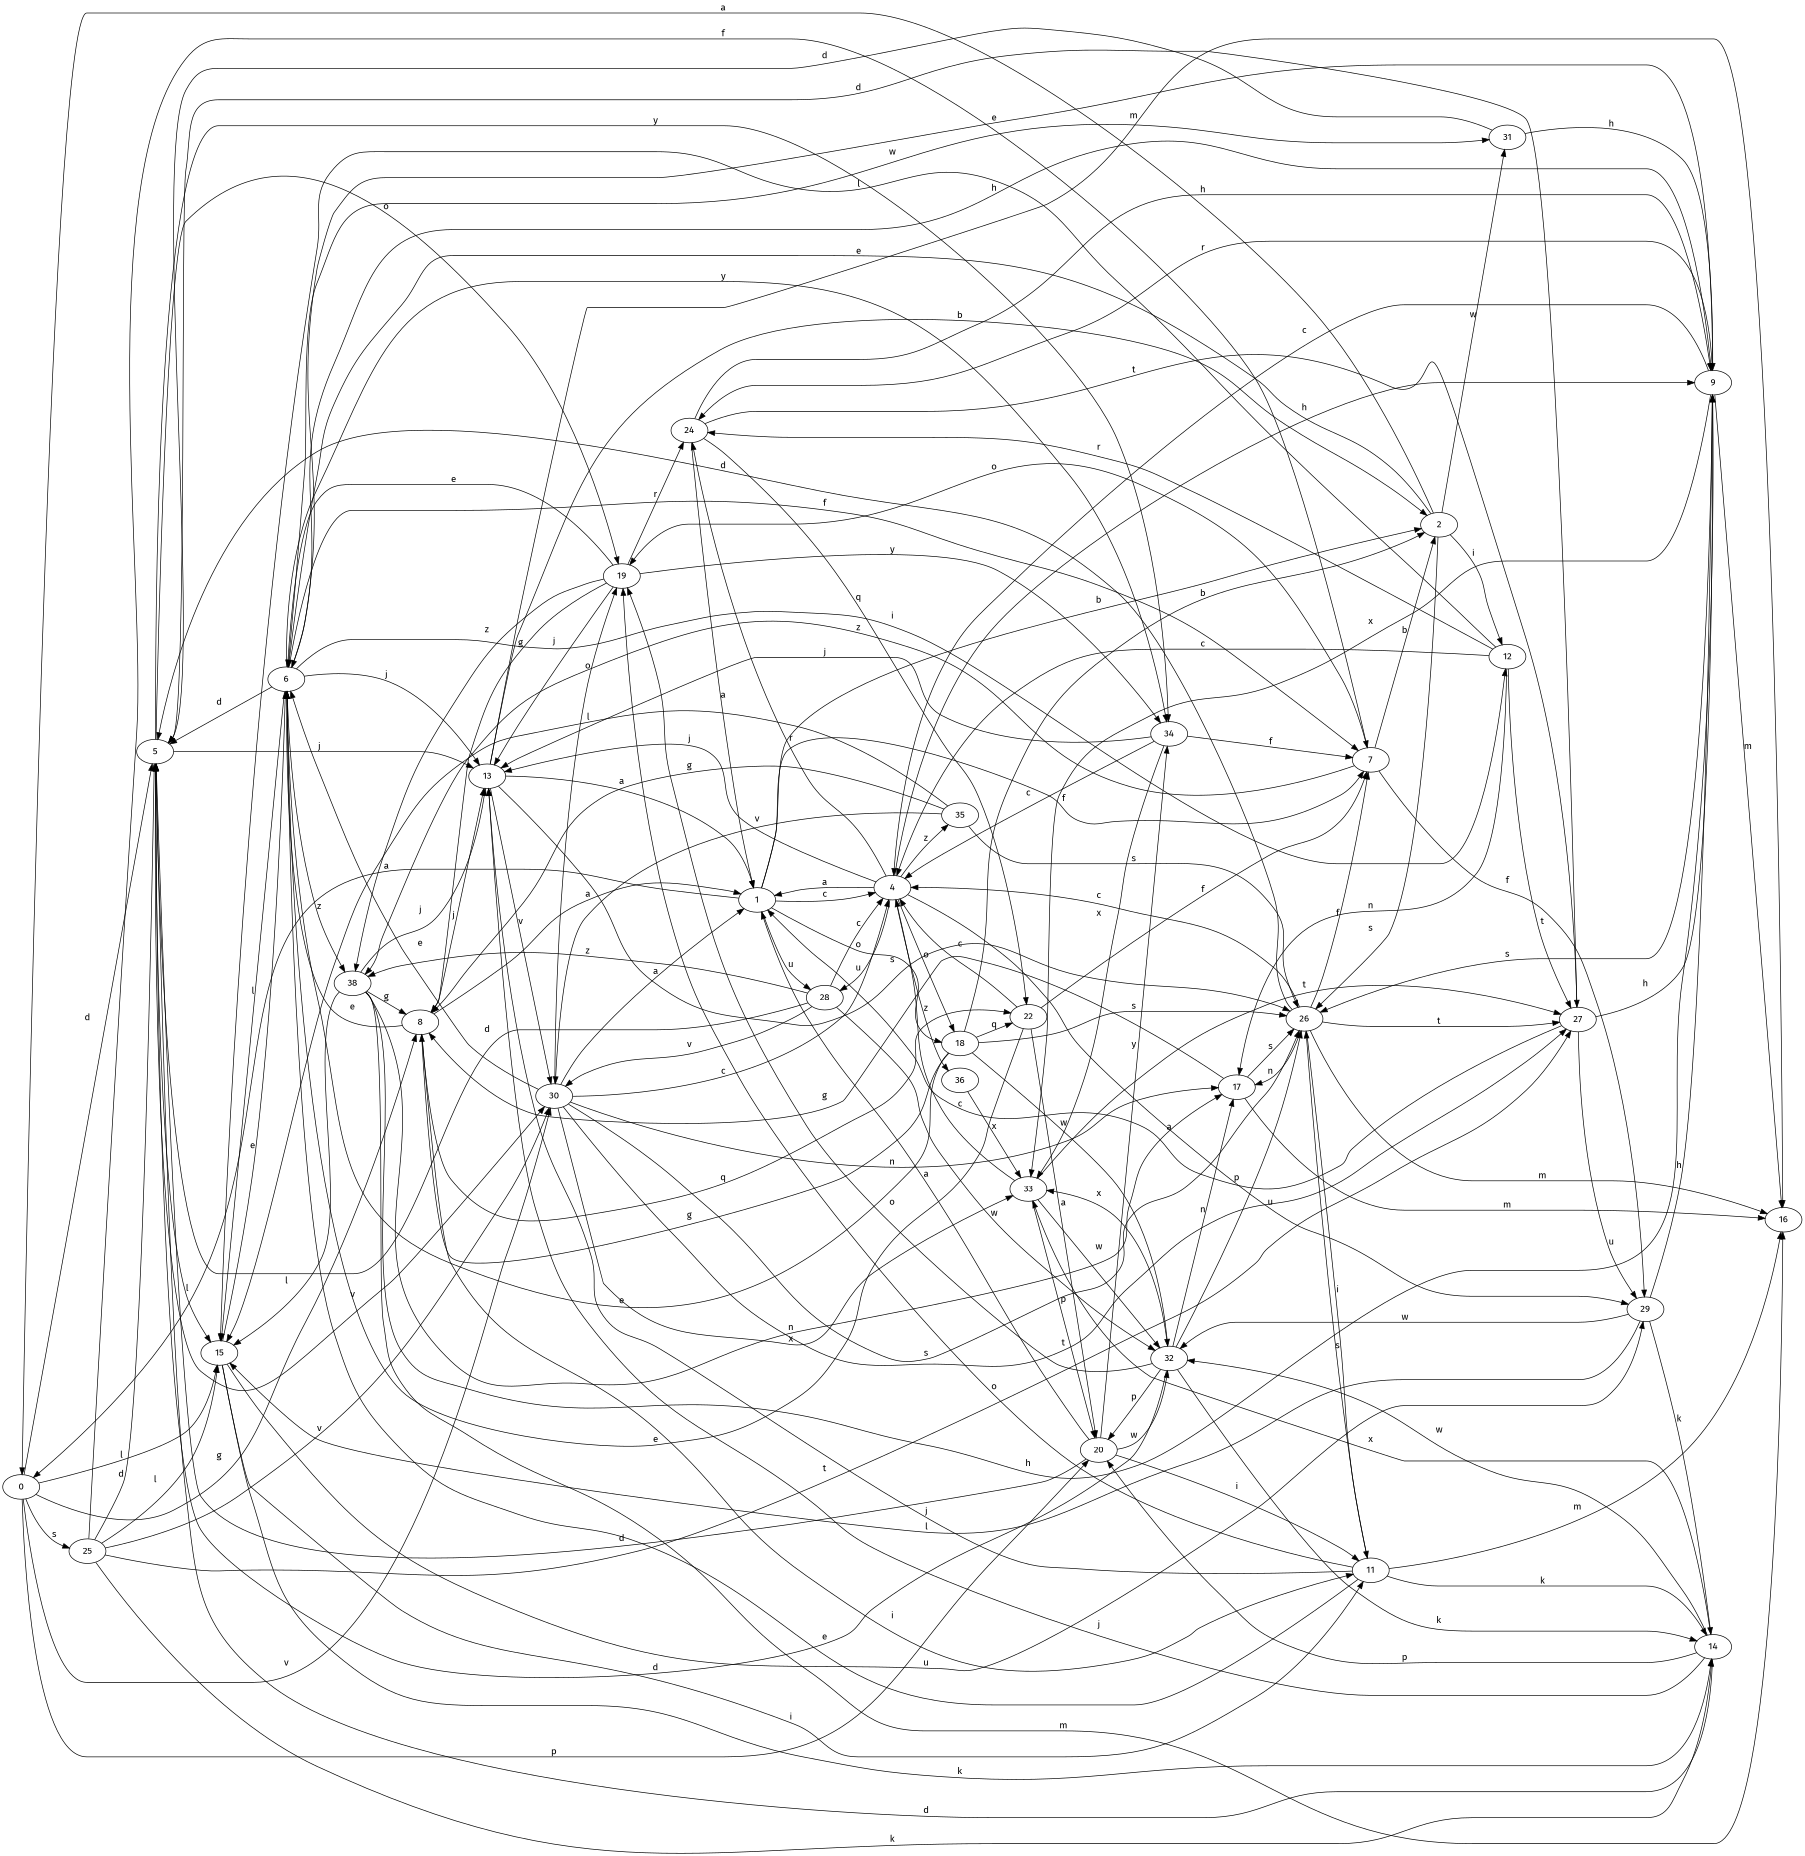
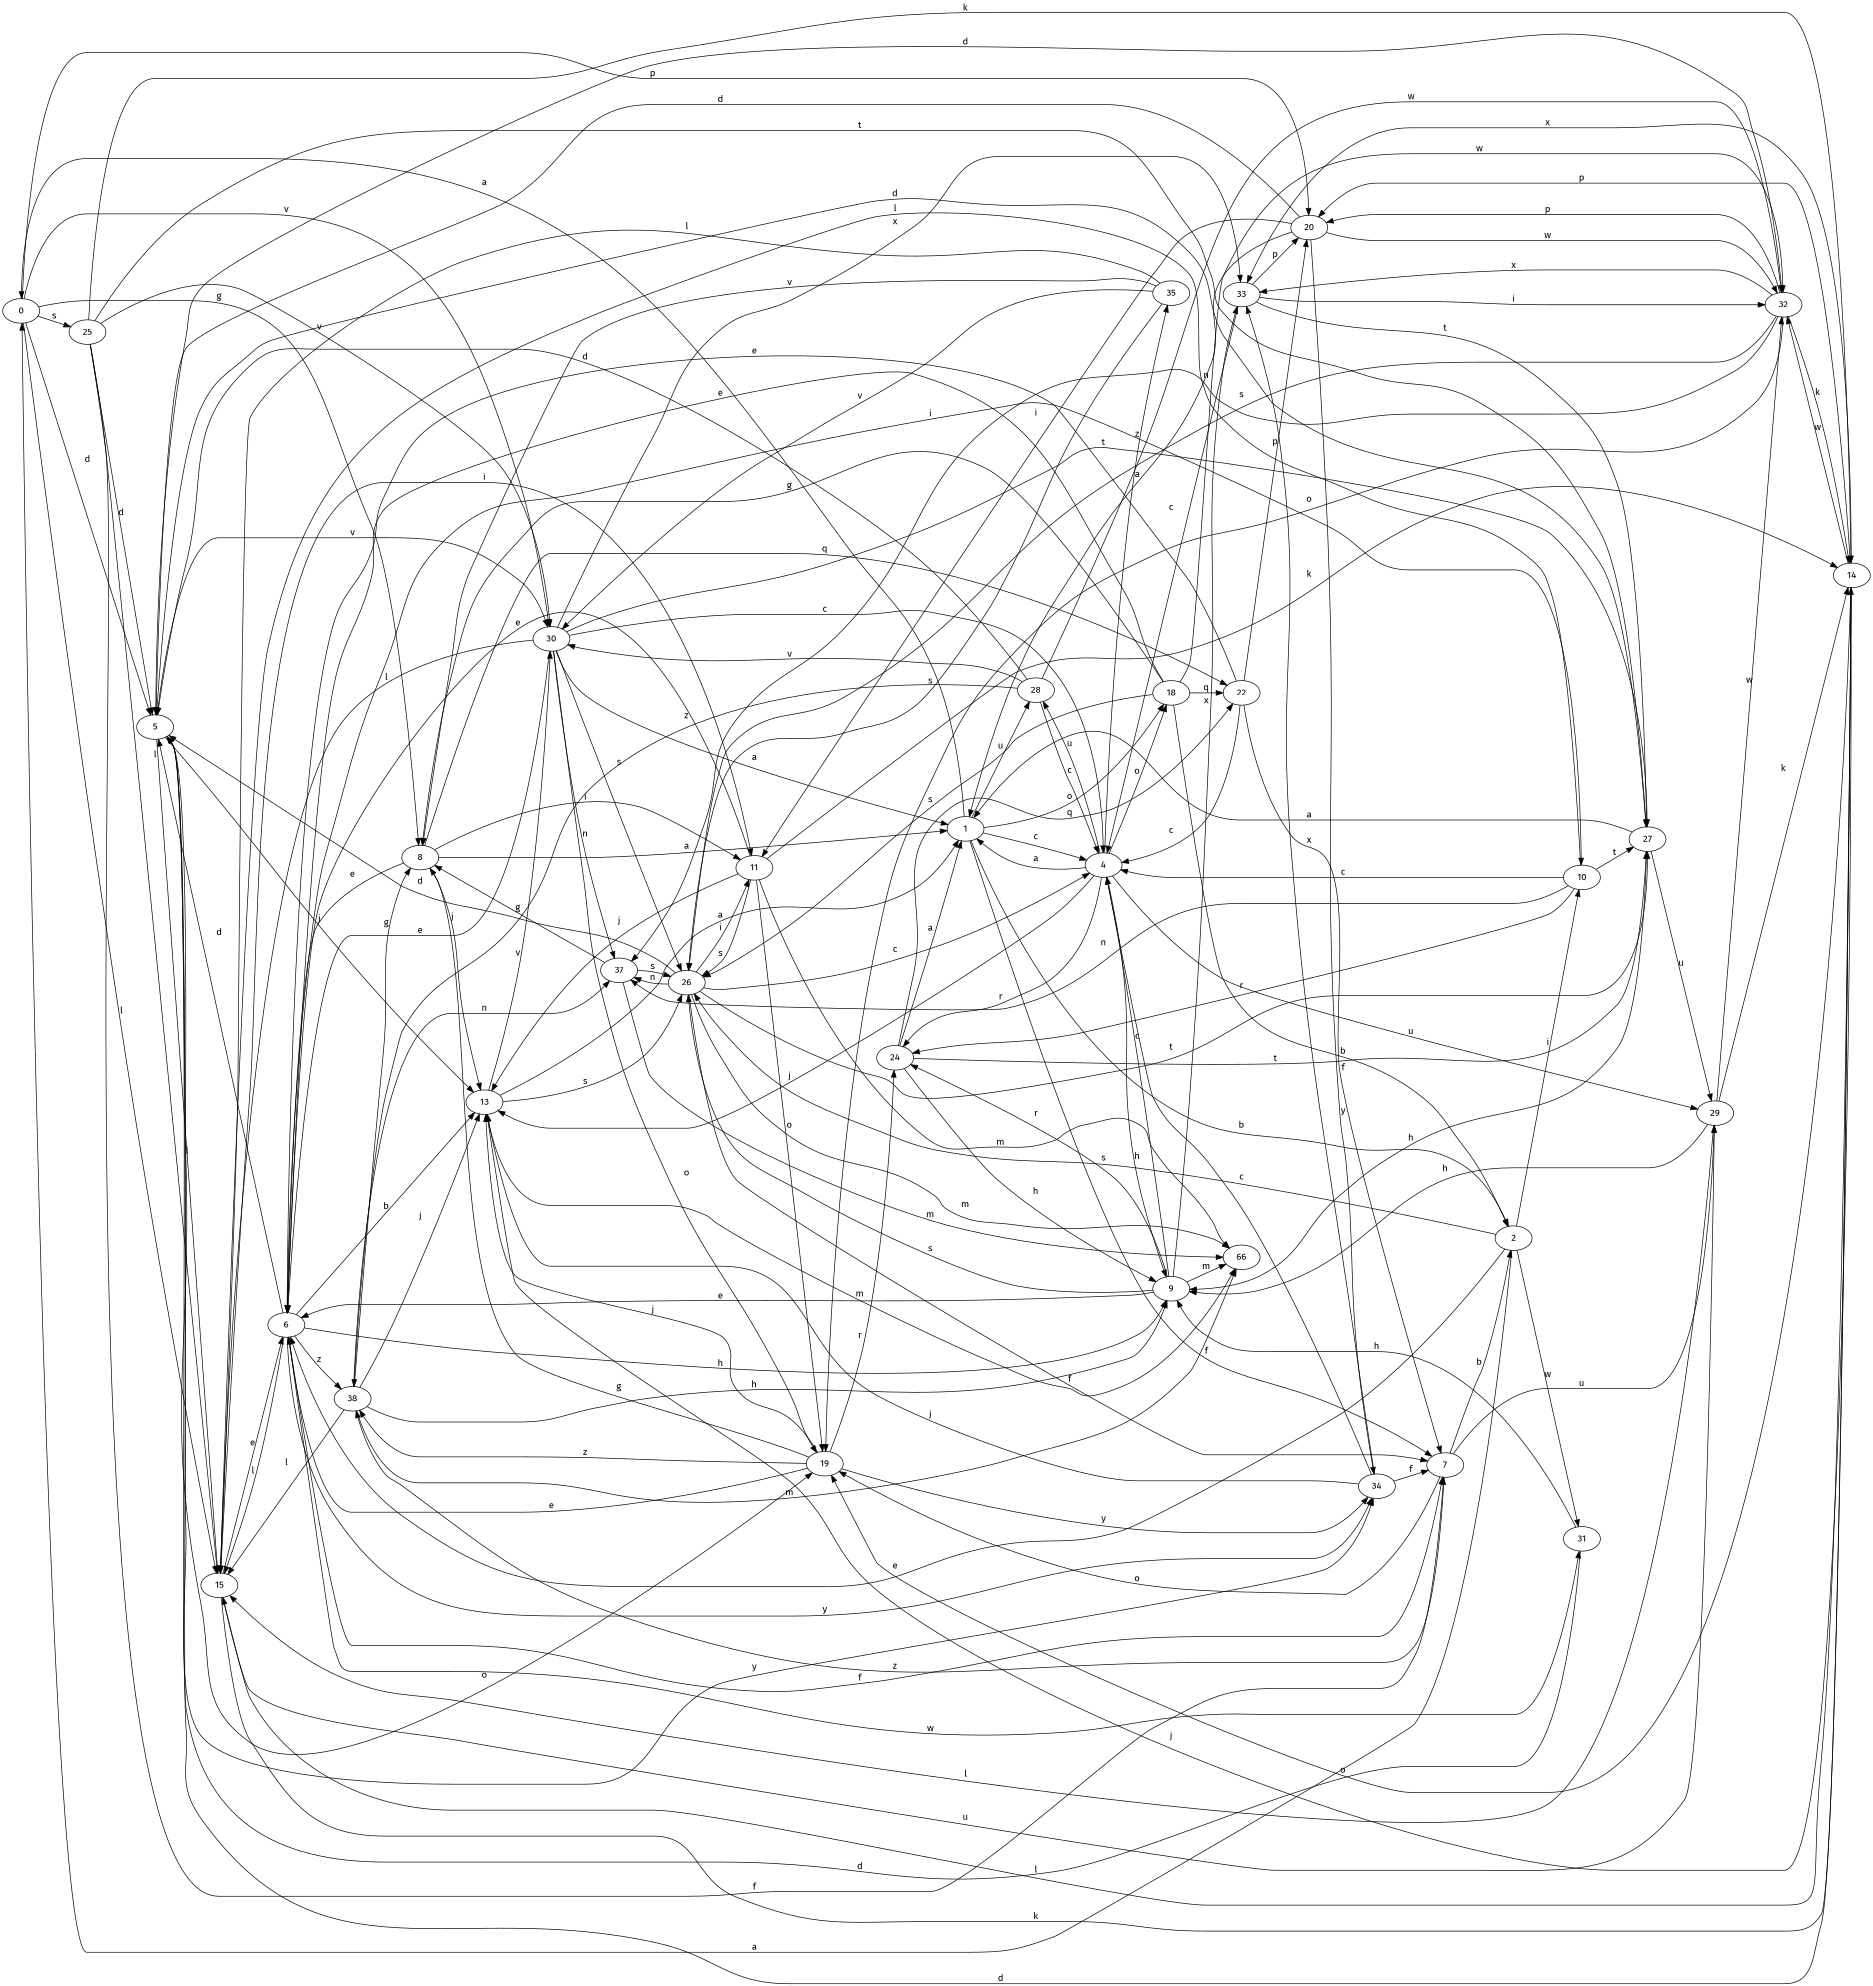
edge "13" -> "2": removed, label "b"
node "12": label "12" -> "10"
edge "6" -> "13": label "j" -> "b"
edge "35" -> "8": label "g" -> "v"
edge "7" -> "29": label "f" -> "u"
edge "30" -> "15": added, label "l"
node "36": removed
node "17": label "17" -> "37"
edge "32" -> "26": label "p" -> "s"
edge "22" -> "20": label "a" -> "p"
node "16": label "16" -> "66"
edge "33" -> "32": label "w" -> "i"
edge "14" -> "19": added, label "o"
edge "14" -> "15": added, label "l"
